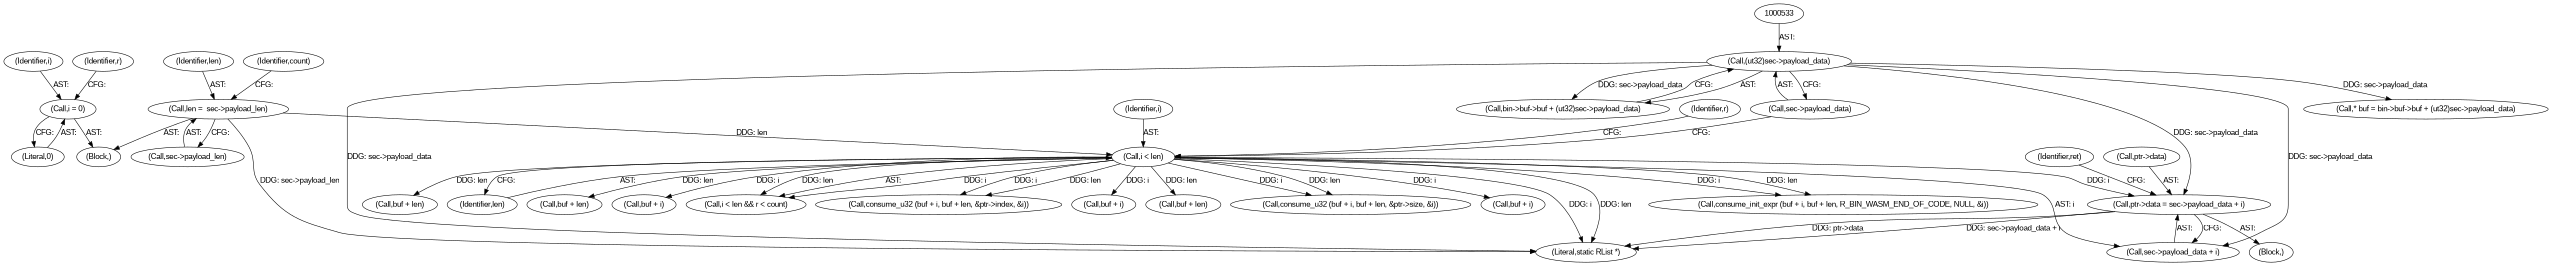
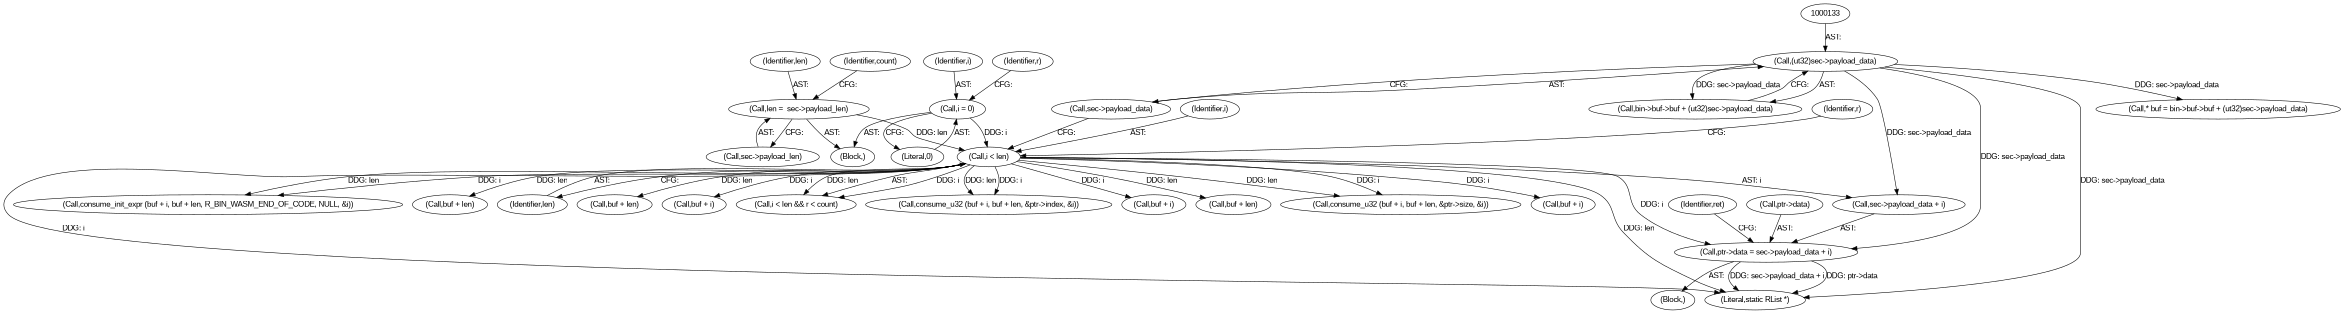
node "1000533": label "1000533" -> "1000133"
edge "(Call,i = 0)" -> "(Call,i < len)": added, label "DDG: i"
edge "(Call,ptr->data = sec->payload_data + i)" -> "(Call,sec->payload_data + i)": removed, label "CFG:"
edge "(Call,len =  sec->payload_len)" -> "(Literal,static RList *)": removed, label "DDG: sec->payload_len"
